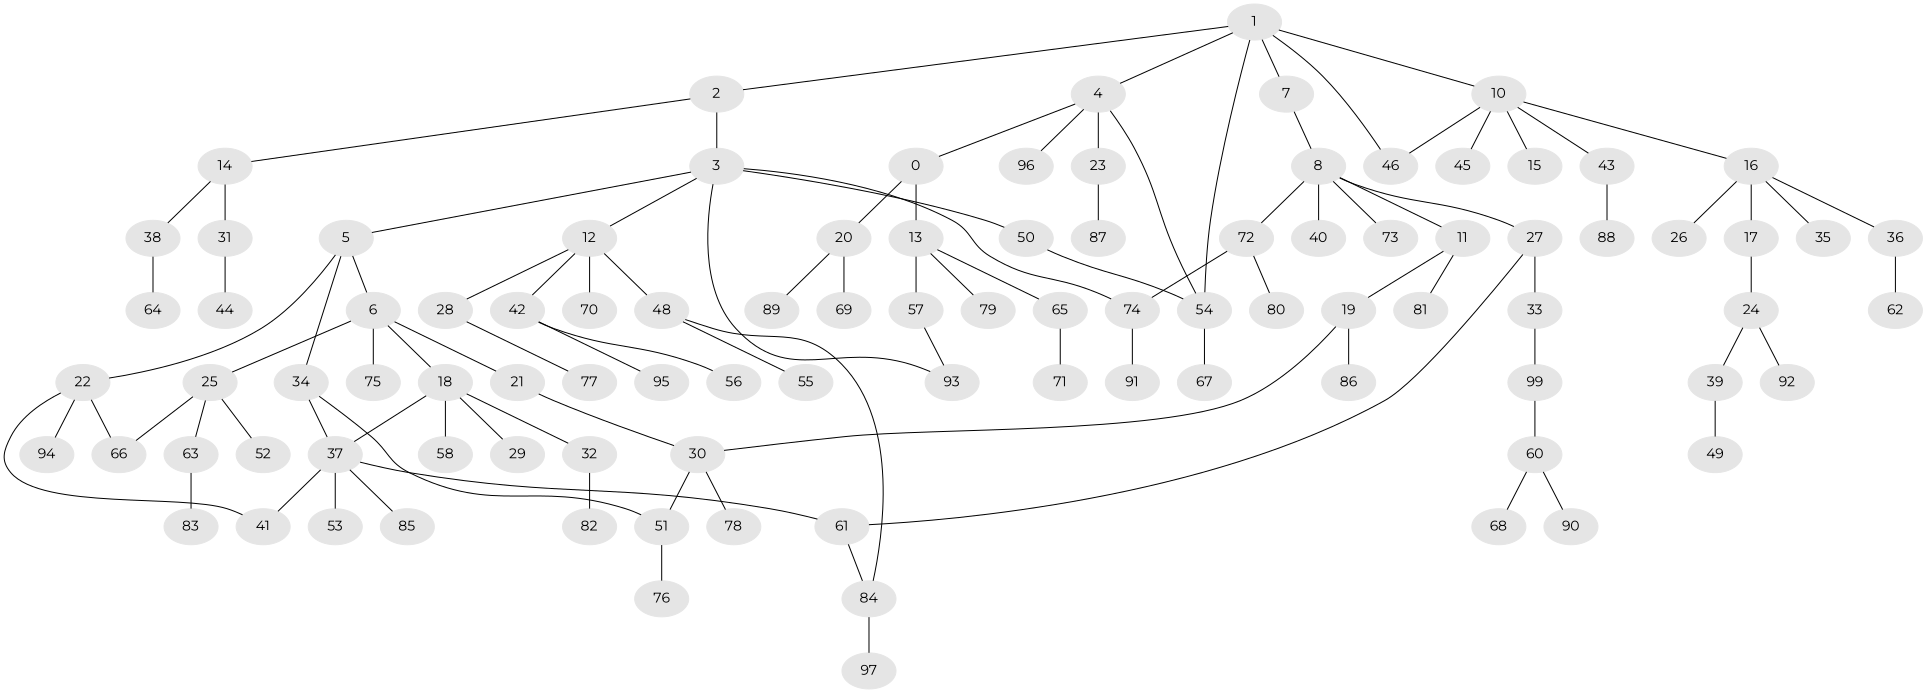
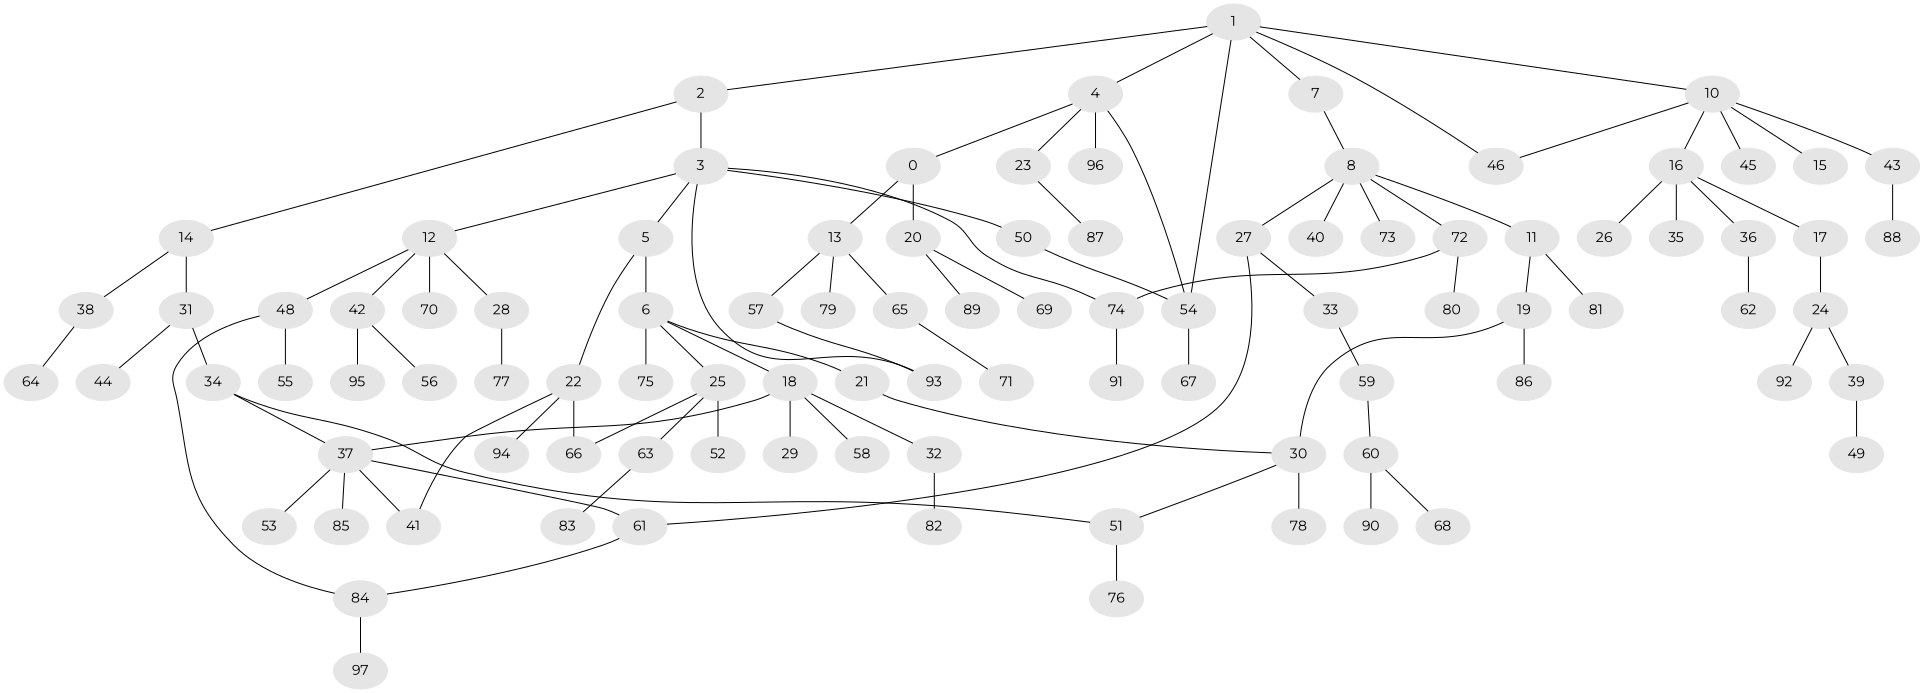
edge "5" -- "34": now "31" -- "34"
node "99": label "99" -> "59"
